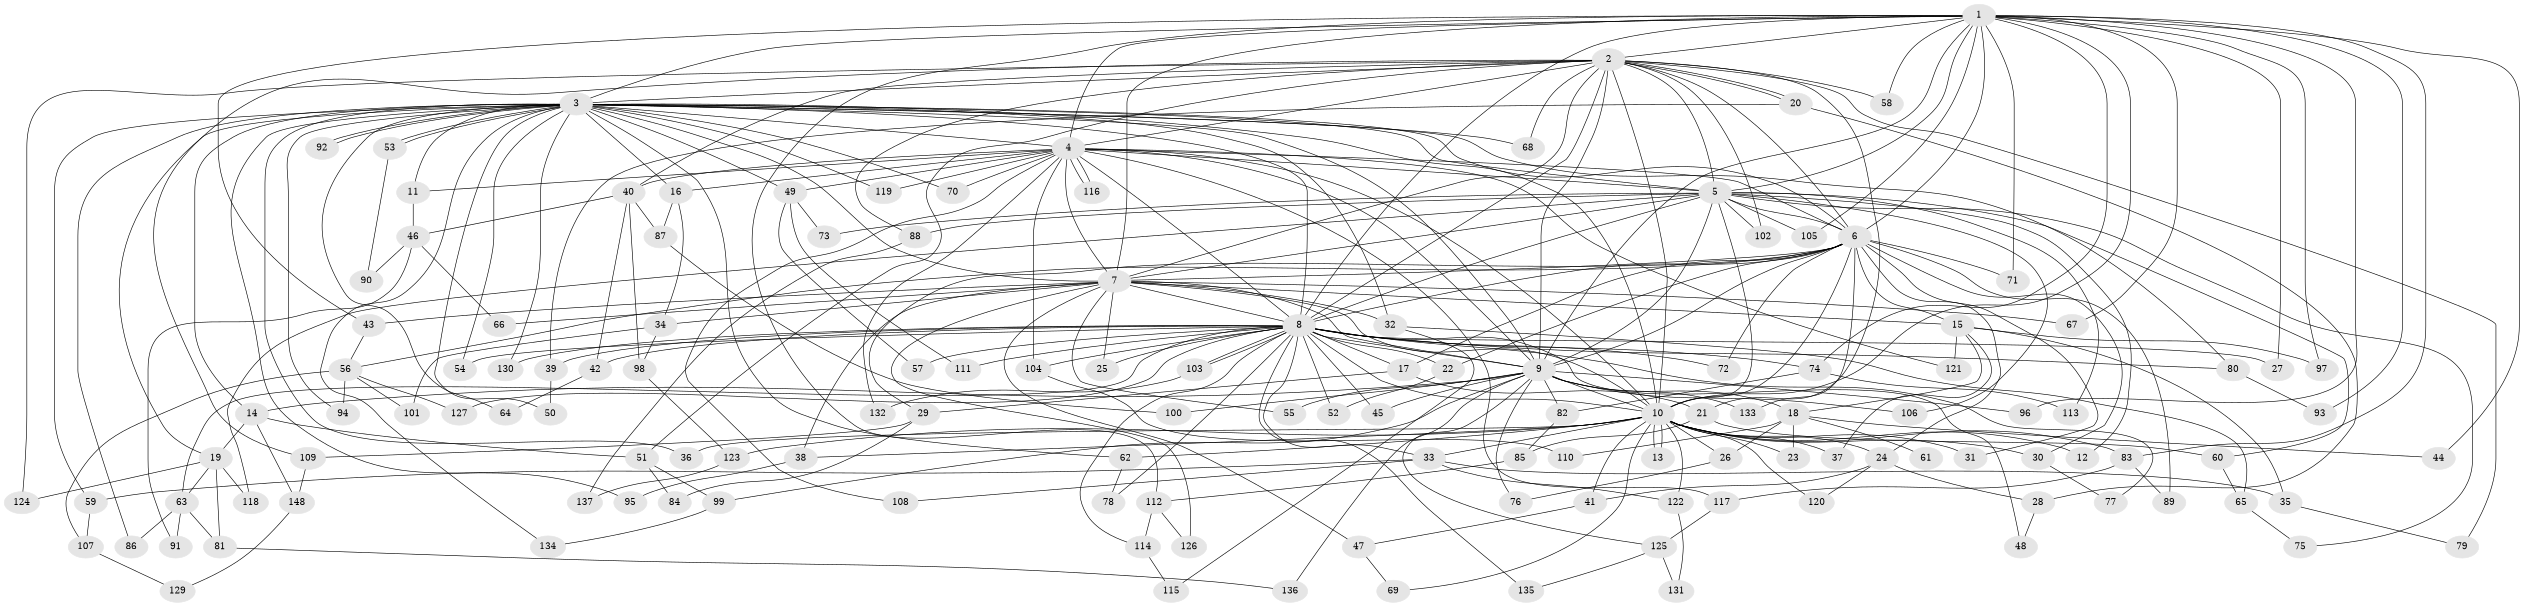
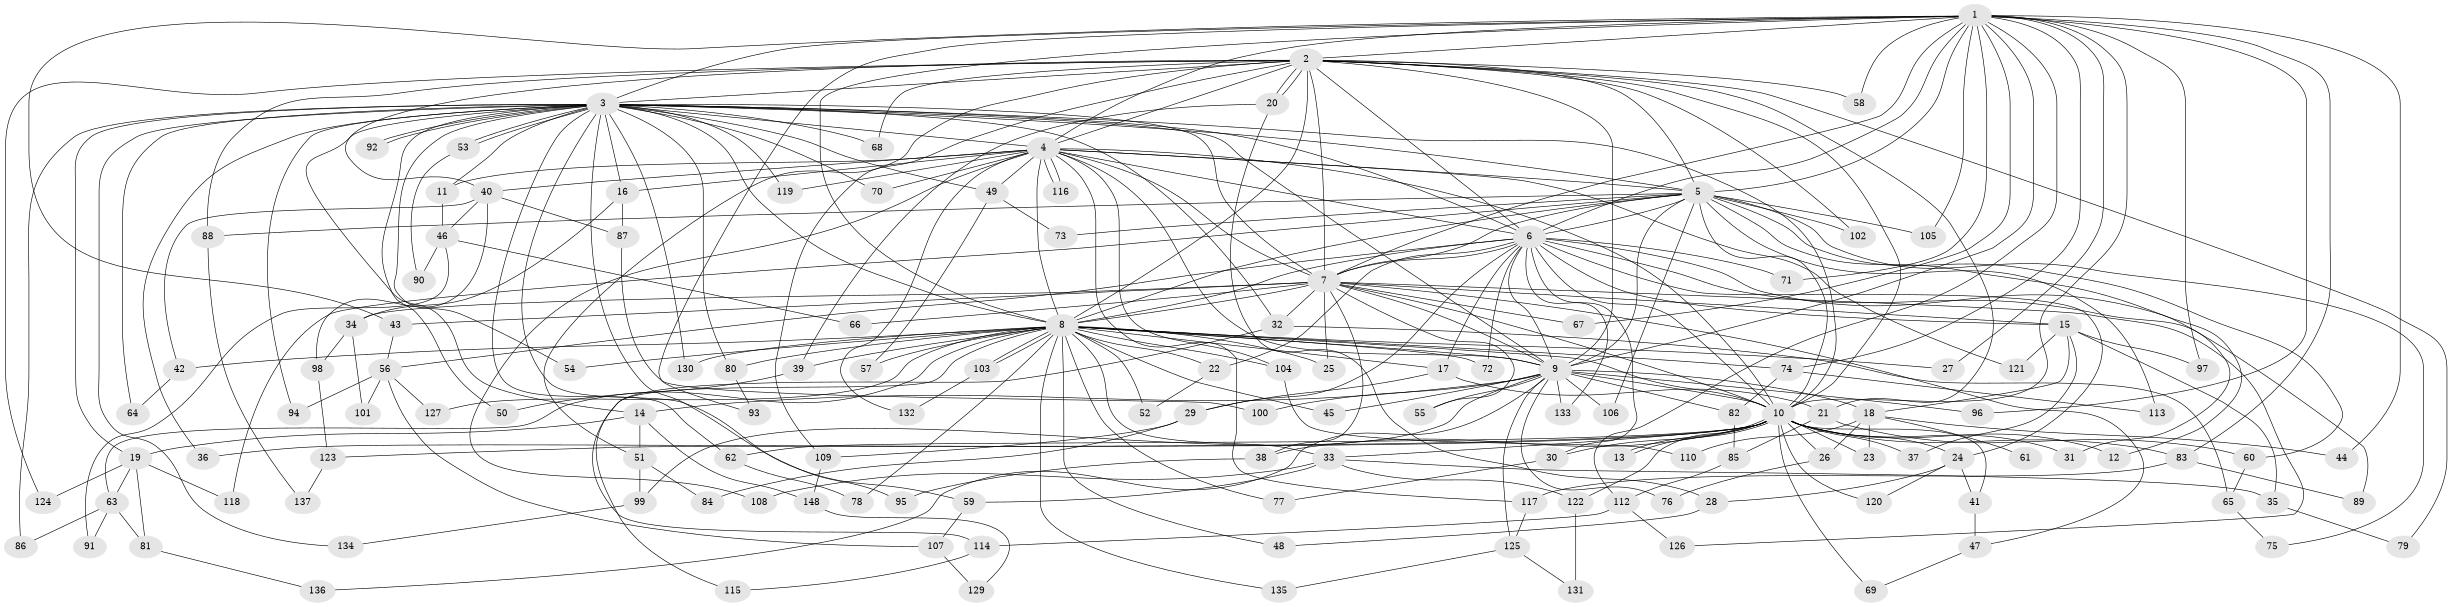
node "111": removed
